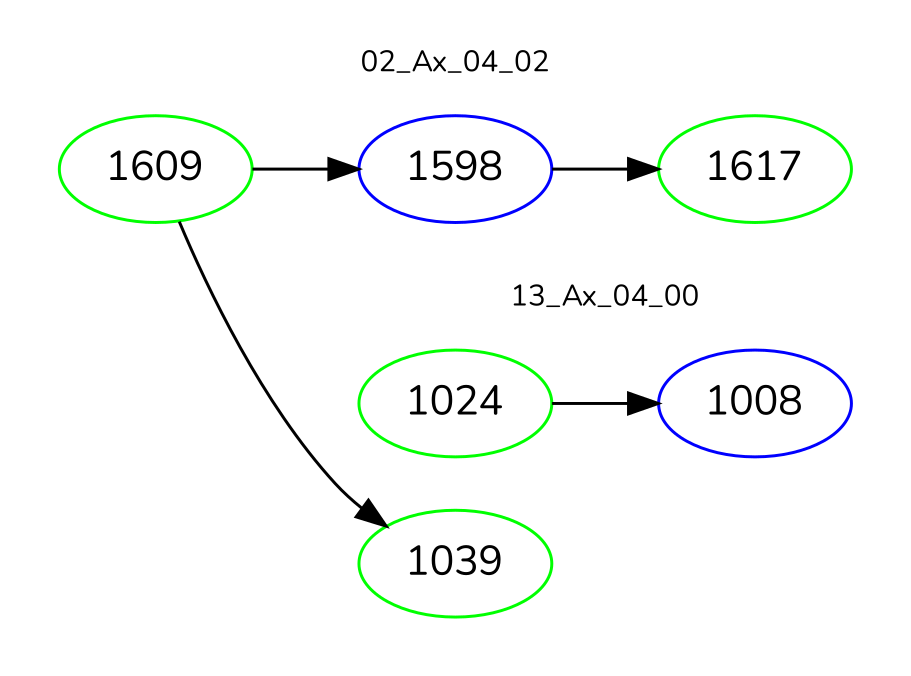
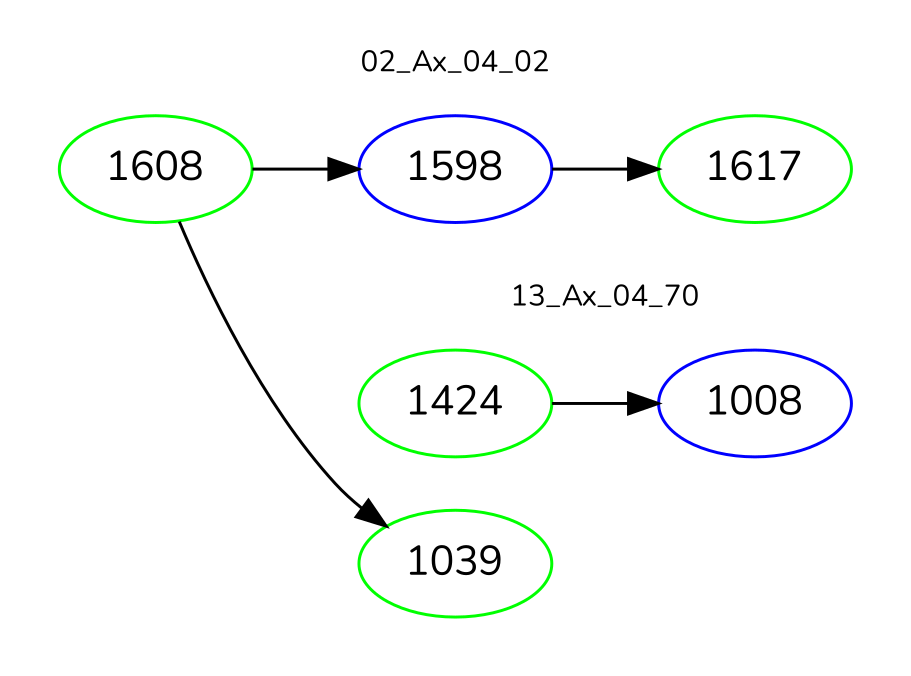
node "1609": label "1609" -> "1608"
cluster "13_Ax_04_00": label "13_Ax_04_00" -> "13_Ax_04_70"
node "1024": label "1024" -> "1424"
